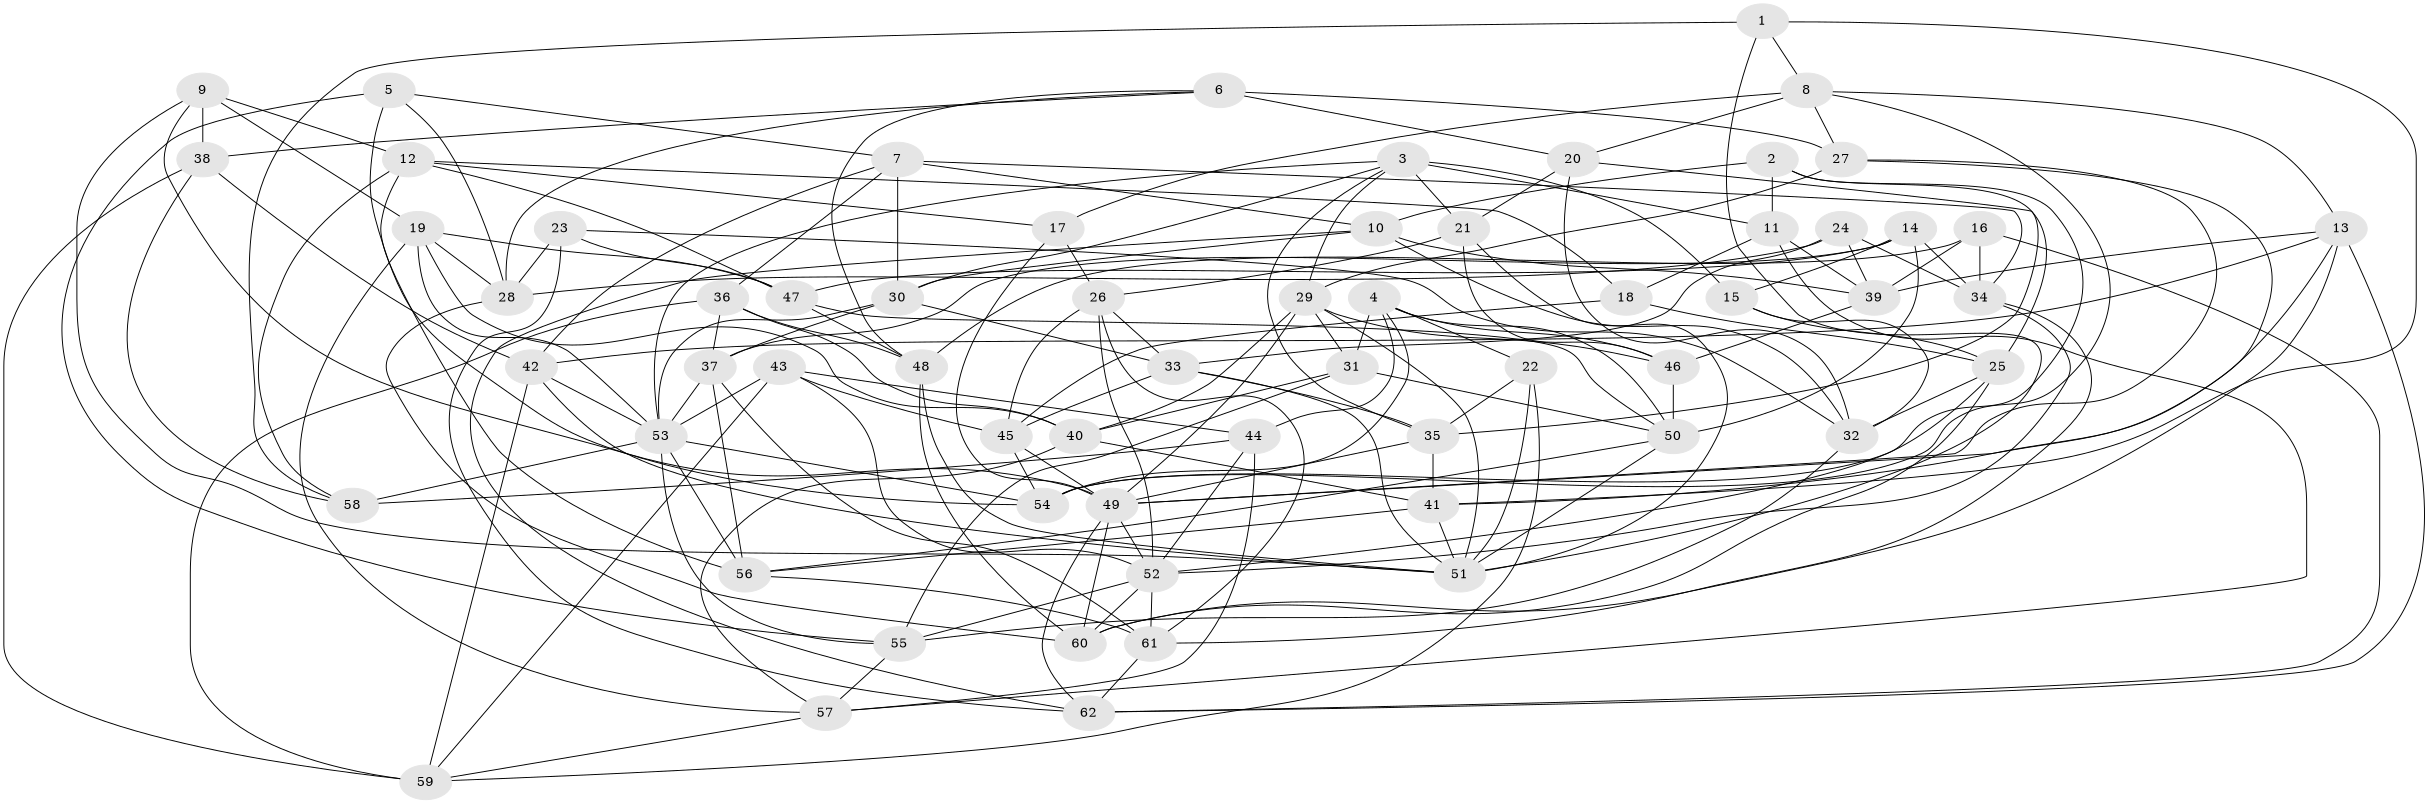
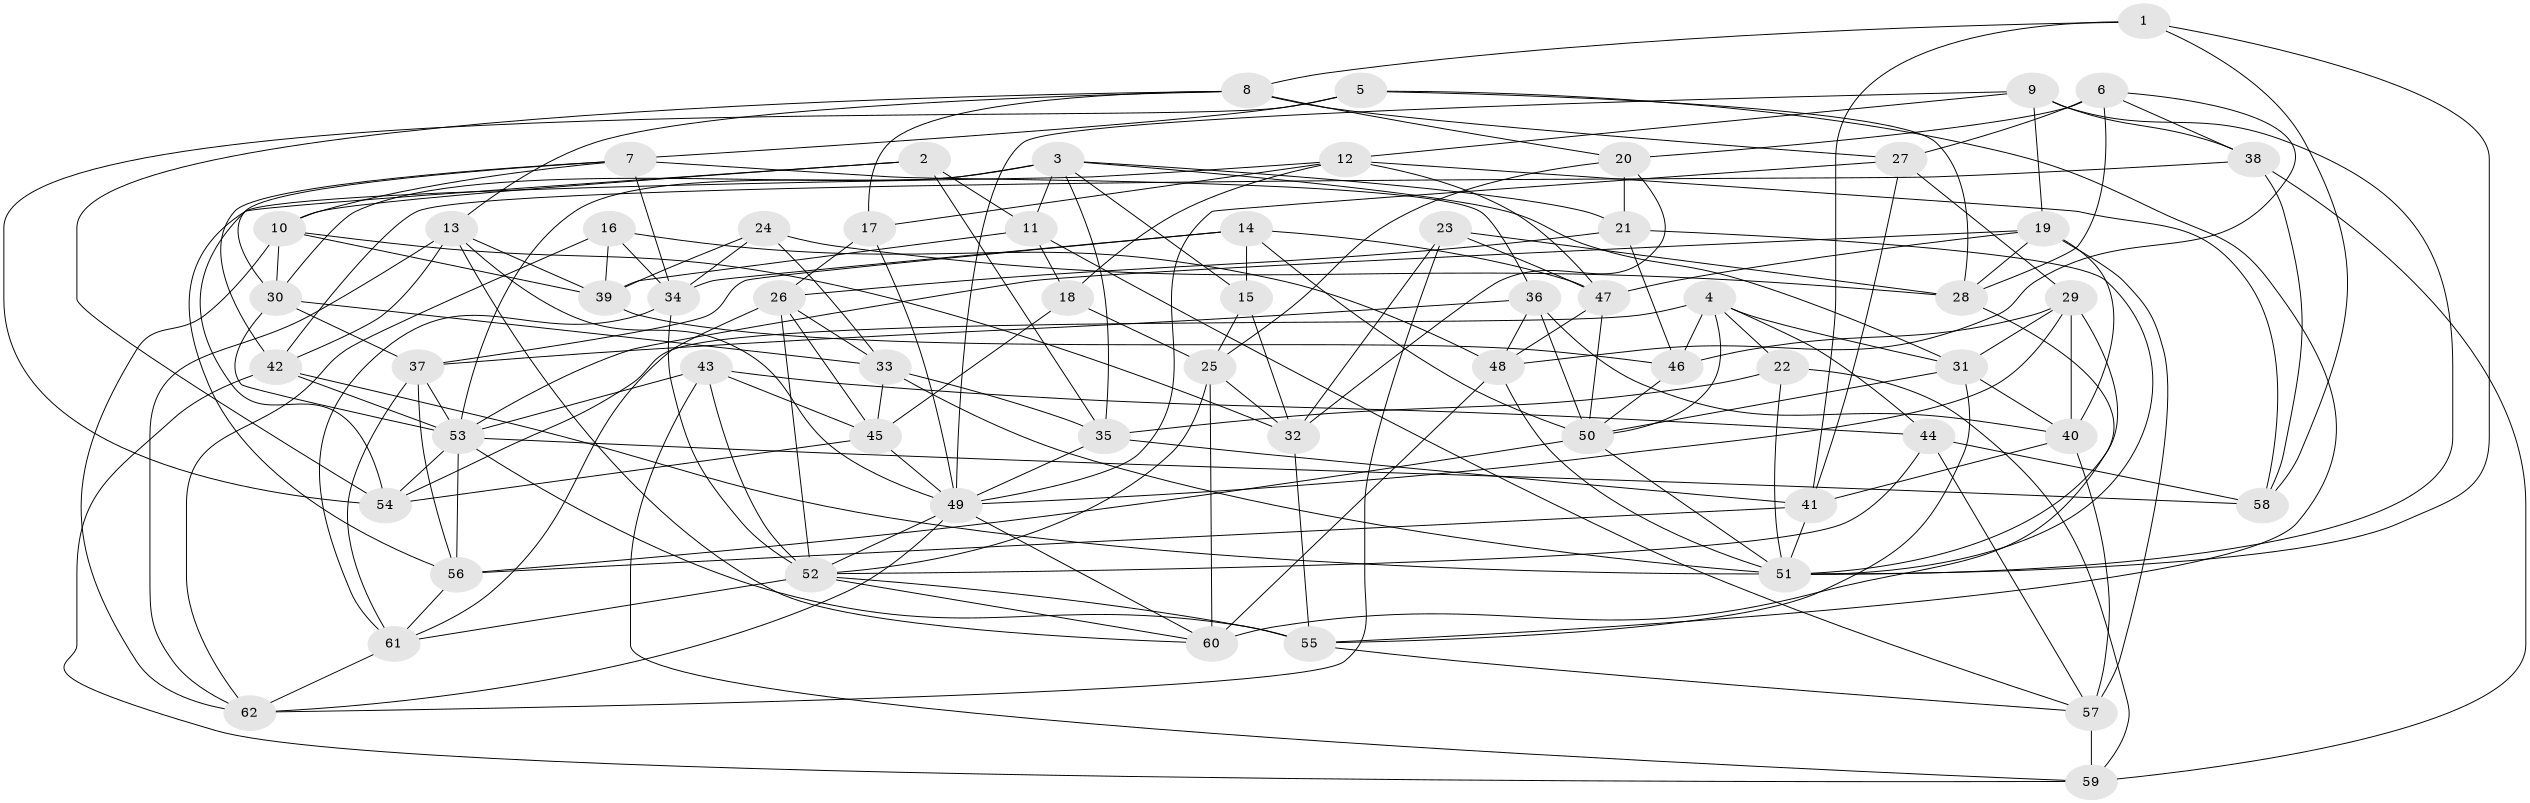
edge "3" -- "29": now "3" -- "31"
edge "36" -- "59": now "36" -- "50"
